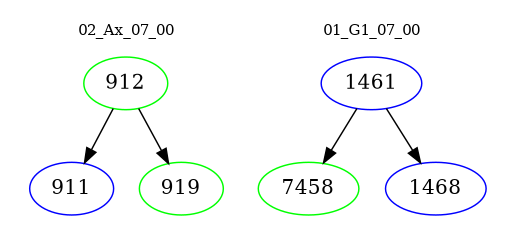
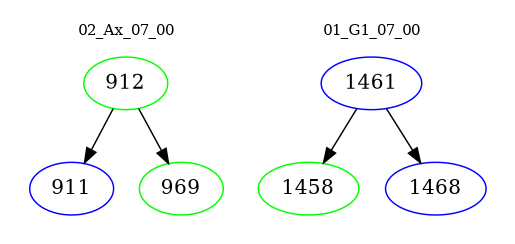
node "919": label "919" -> "969"
node "7458": label "7458" -> "1458"
